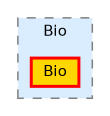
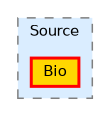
cluster "Bio": label "Bio" -> "Source"
